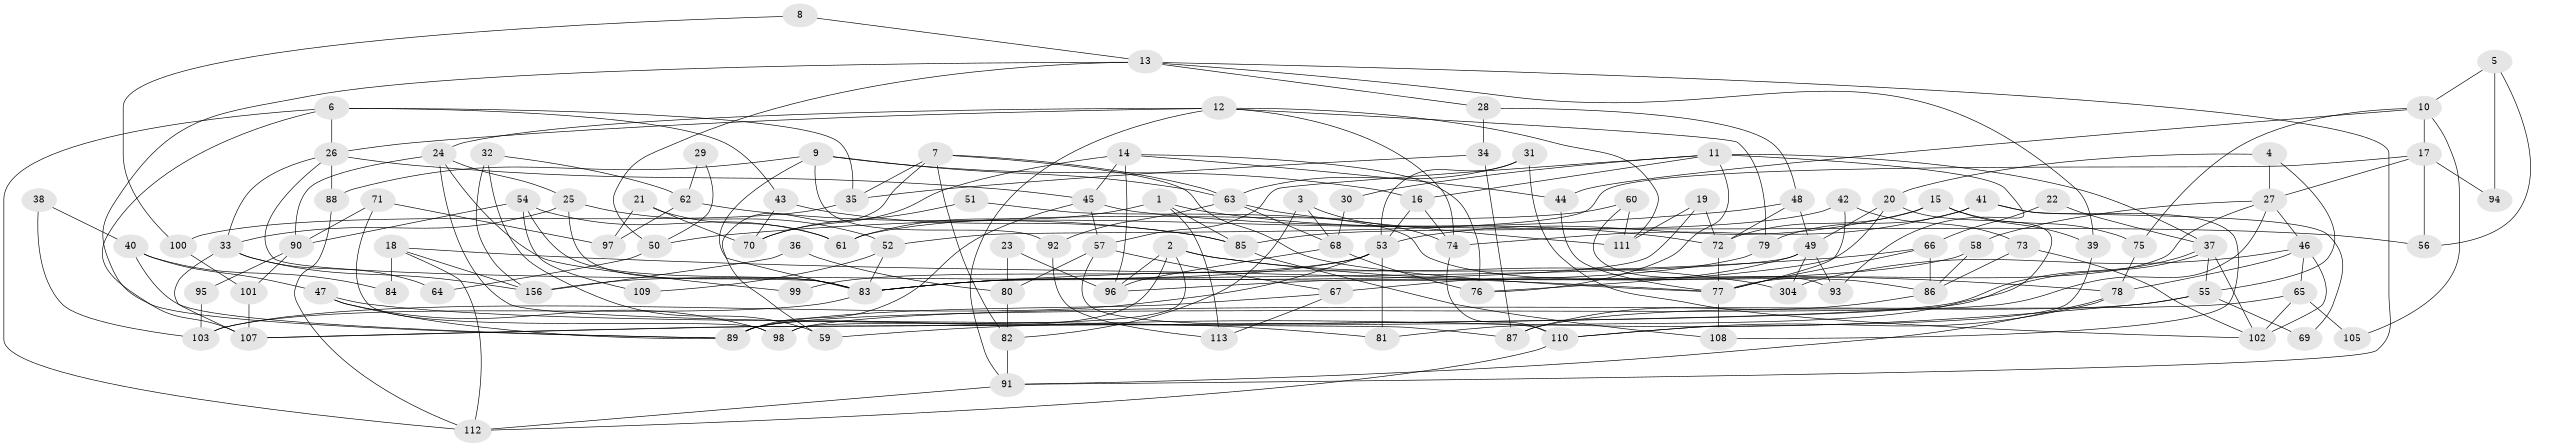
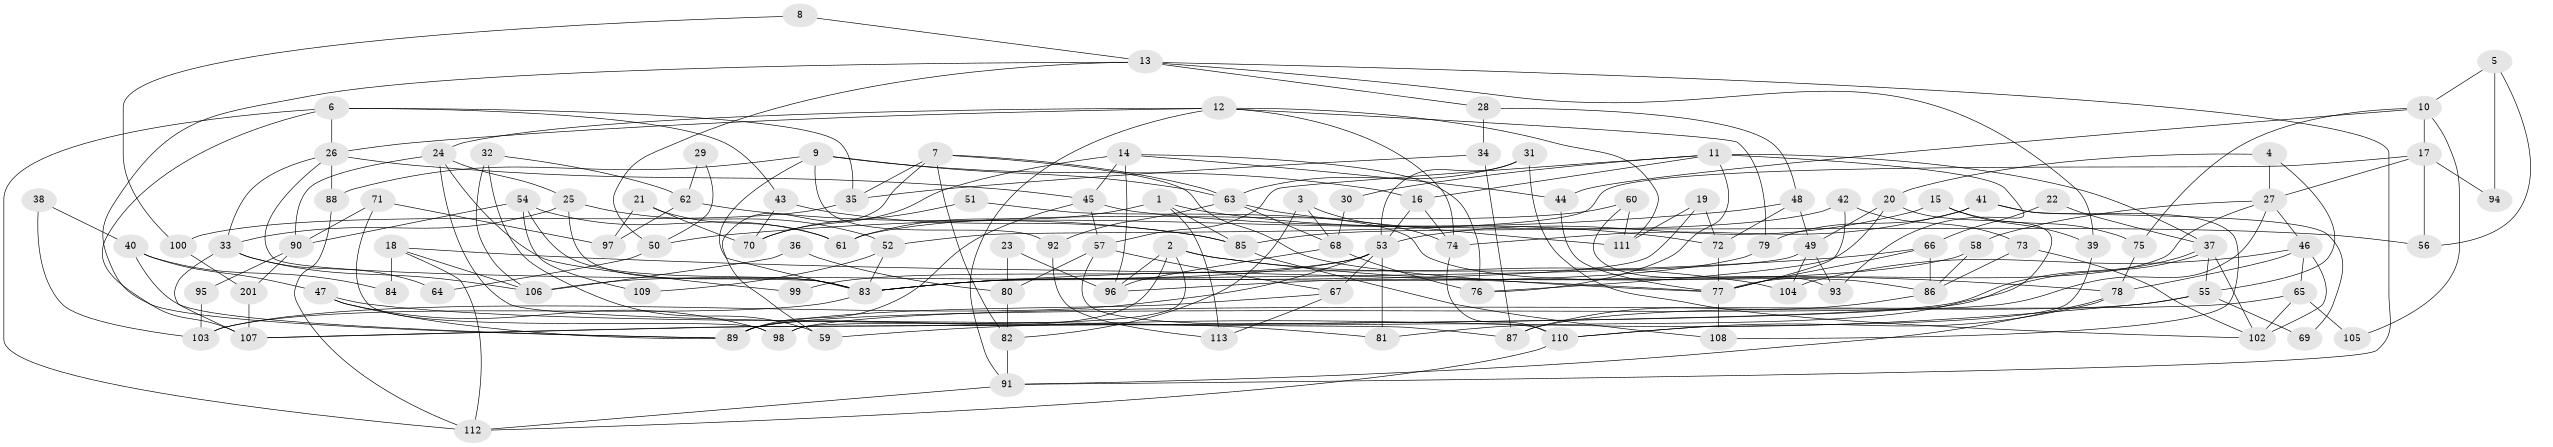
edge "15" -- "72": removed
edge "49" -- "67": now "53" -- "67"
node "101": label "101" -> "201"
node "156": label "156" -> "106"
node "304": label "304" -> "104"
